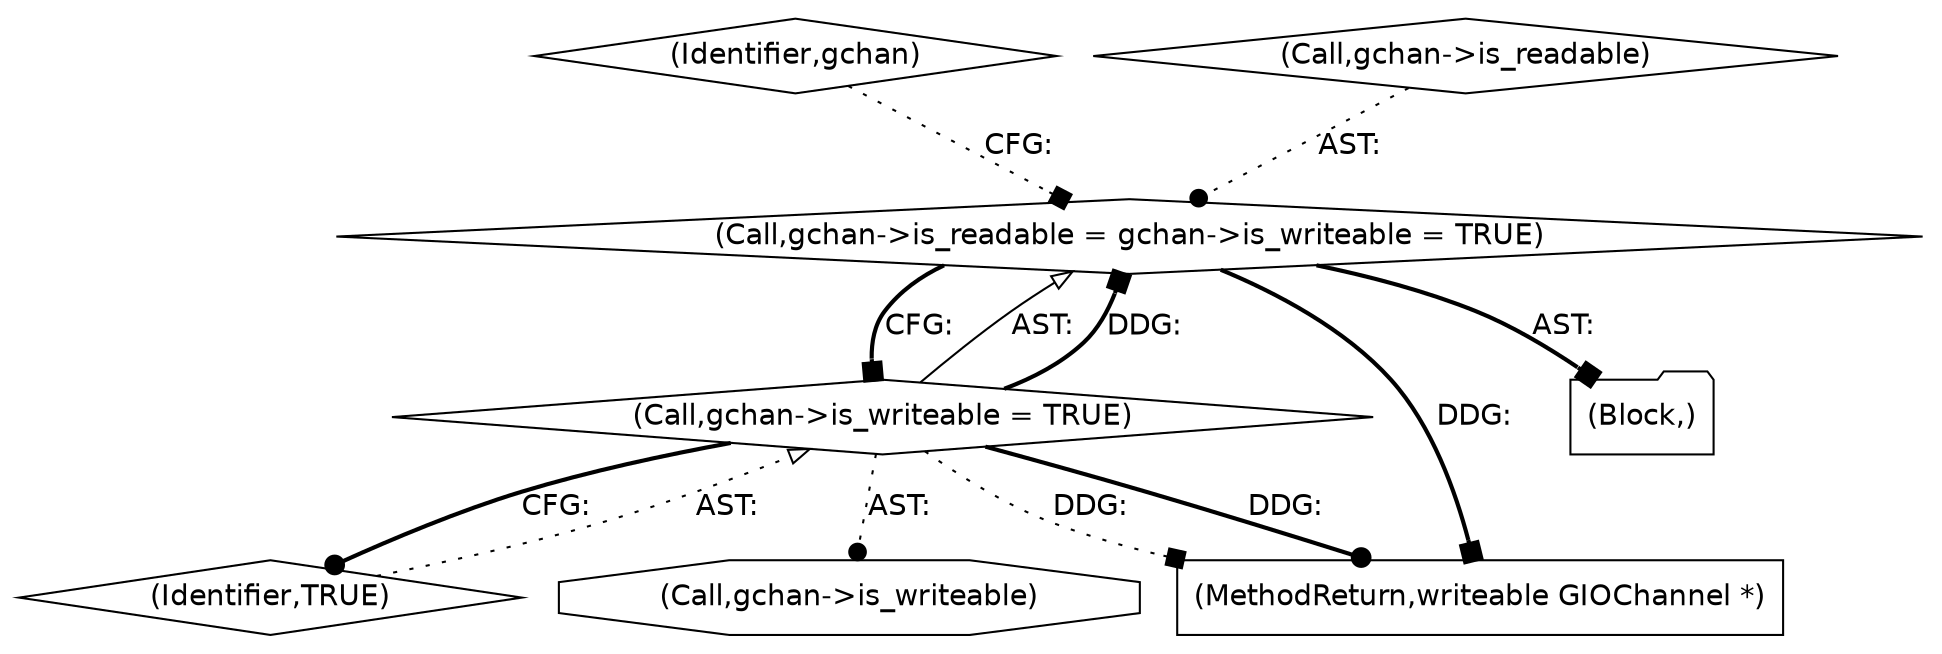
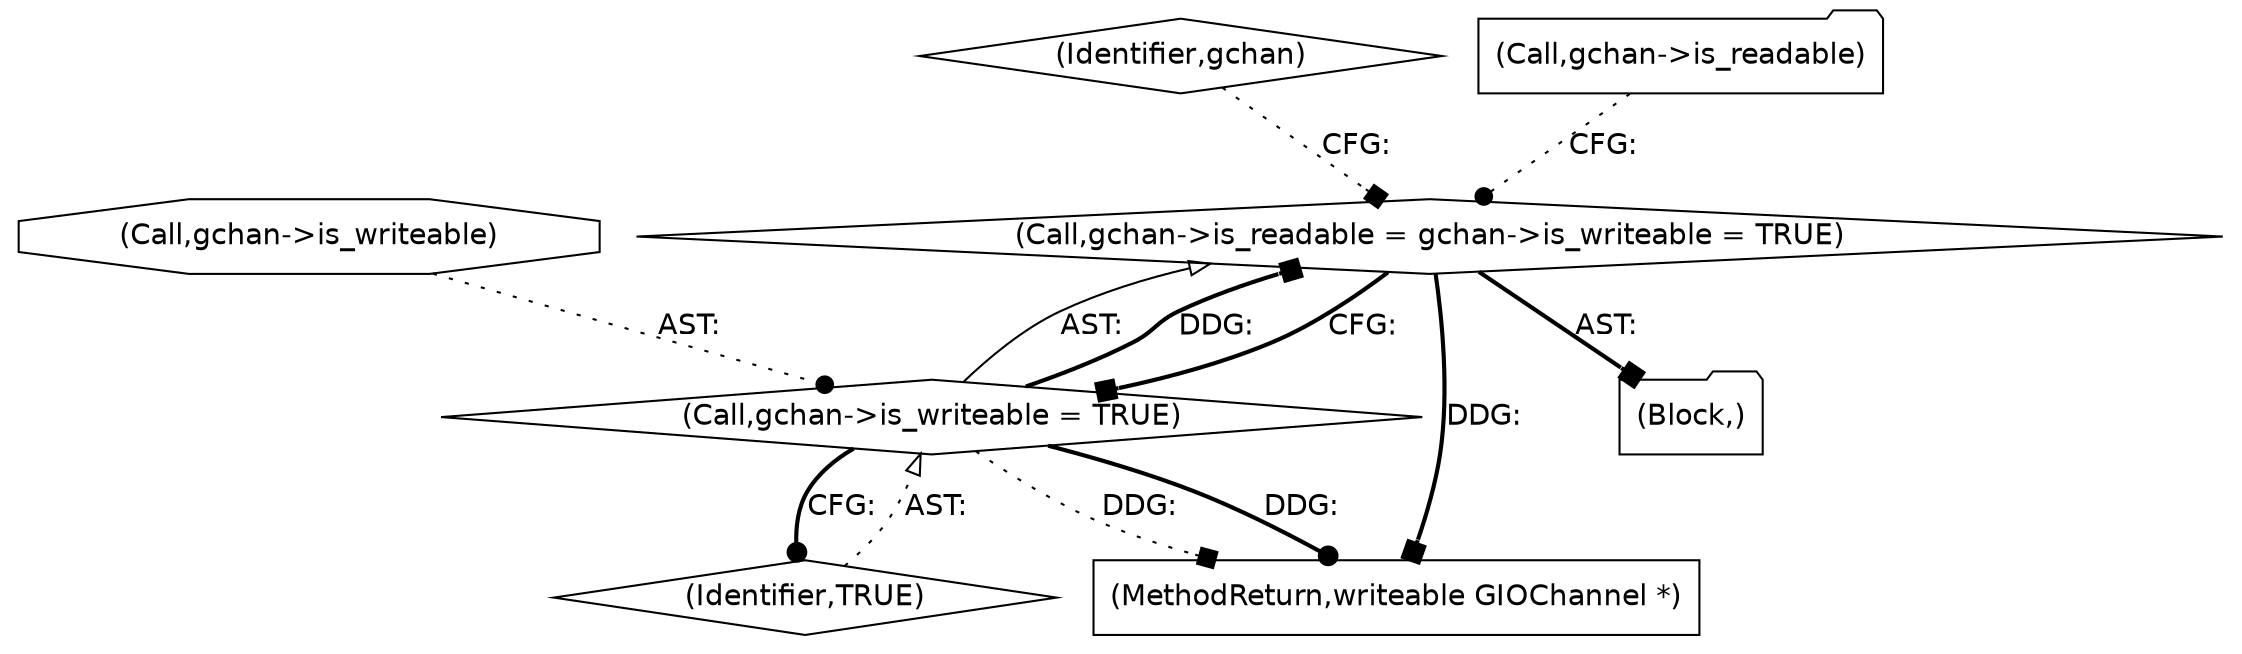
node "(Call,gchan->is_readable)": shape diamond -> folder
edge "(Call,gchan->is_readable)" -> "(Call,gchan->is_readable = gchan->is_writeable = TRUE)": label "AST: " -> "CFG: "
edge "(Call,gchan->is_writeable = TRUE)" -> "(Call,gchan->is_writeable)": reversed
